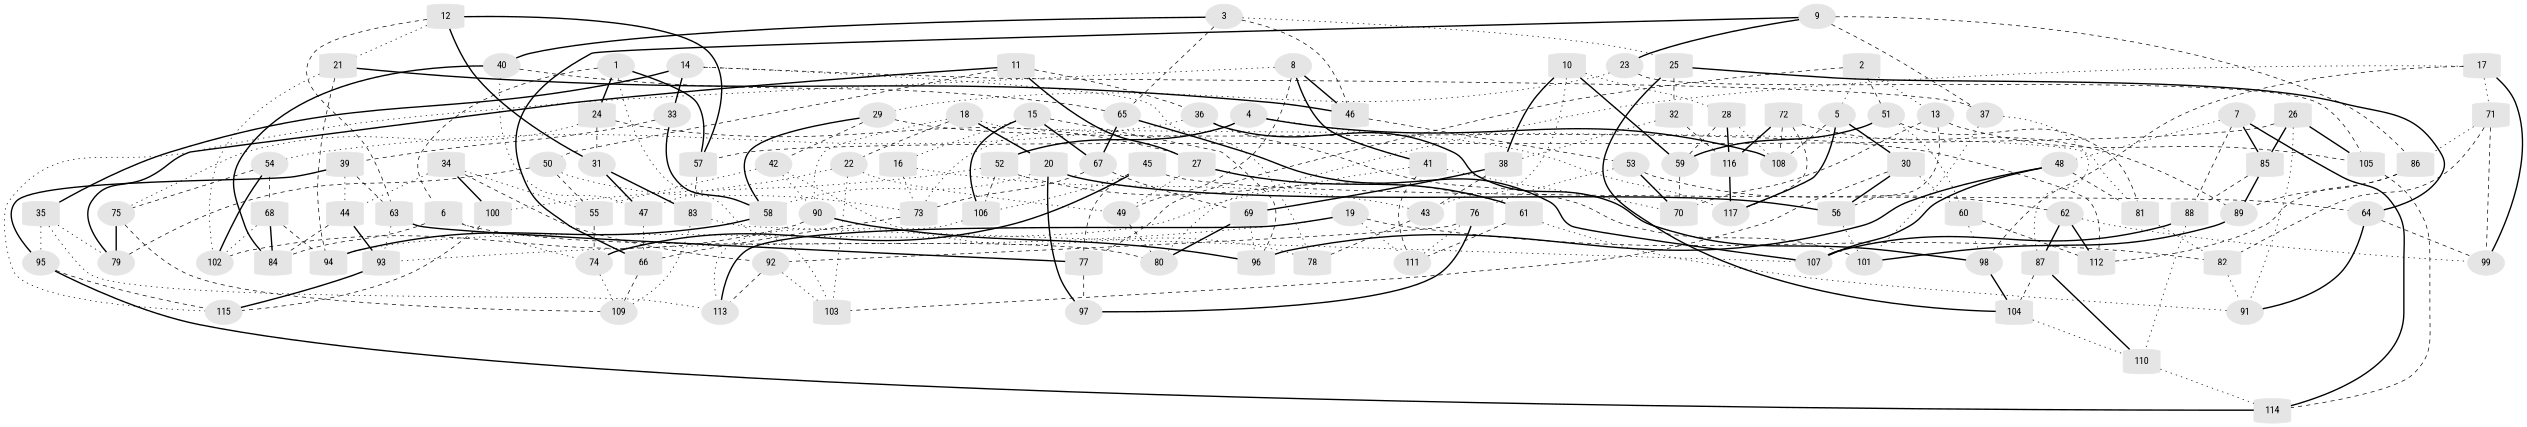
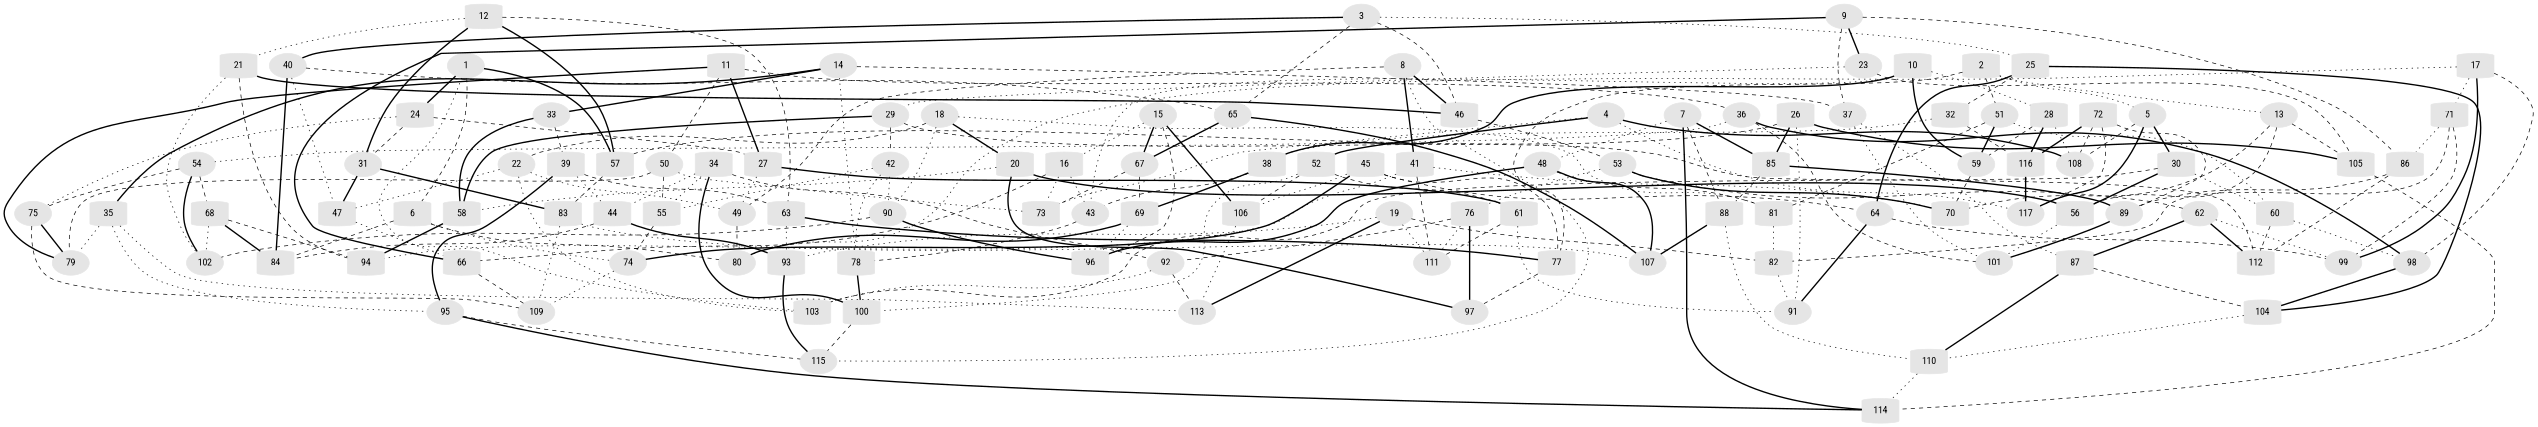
edge "73" -- "66": now "16" -- "66"
edge "78" -- "100": added
